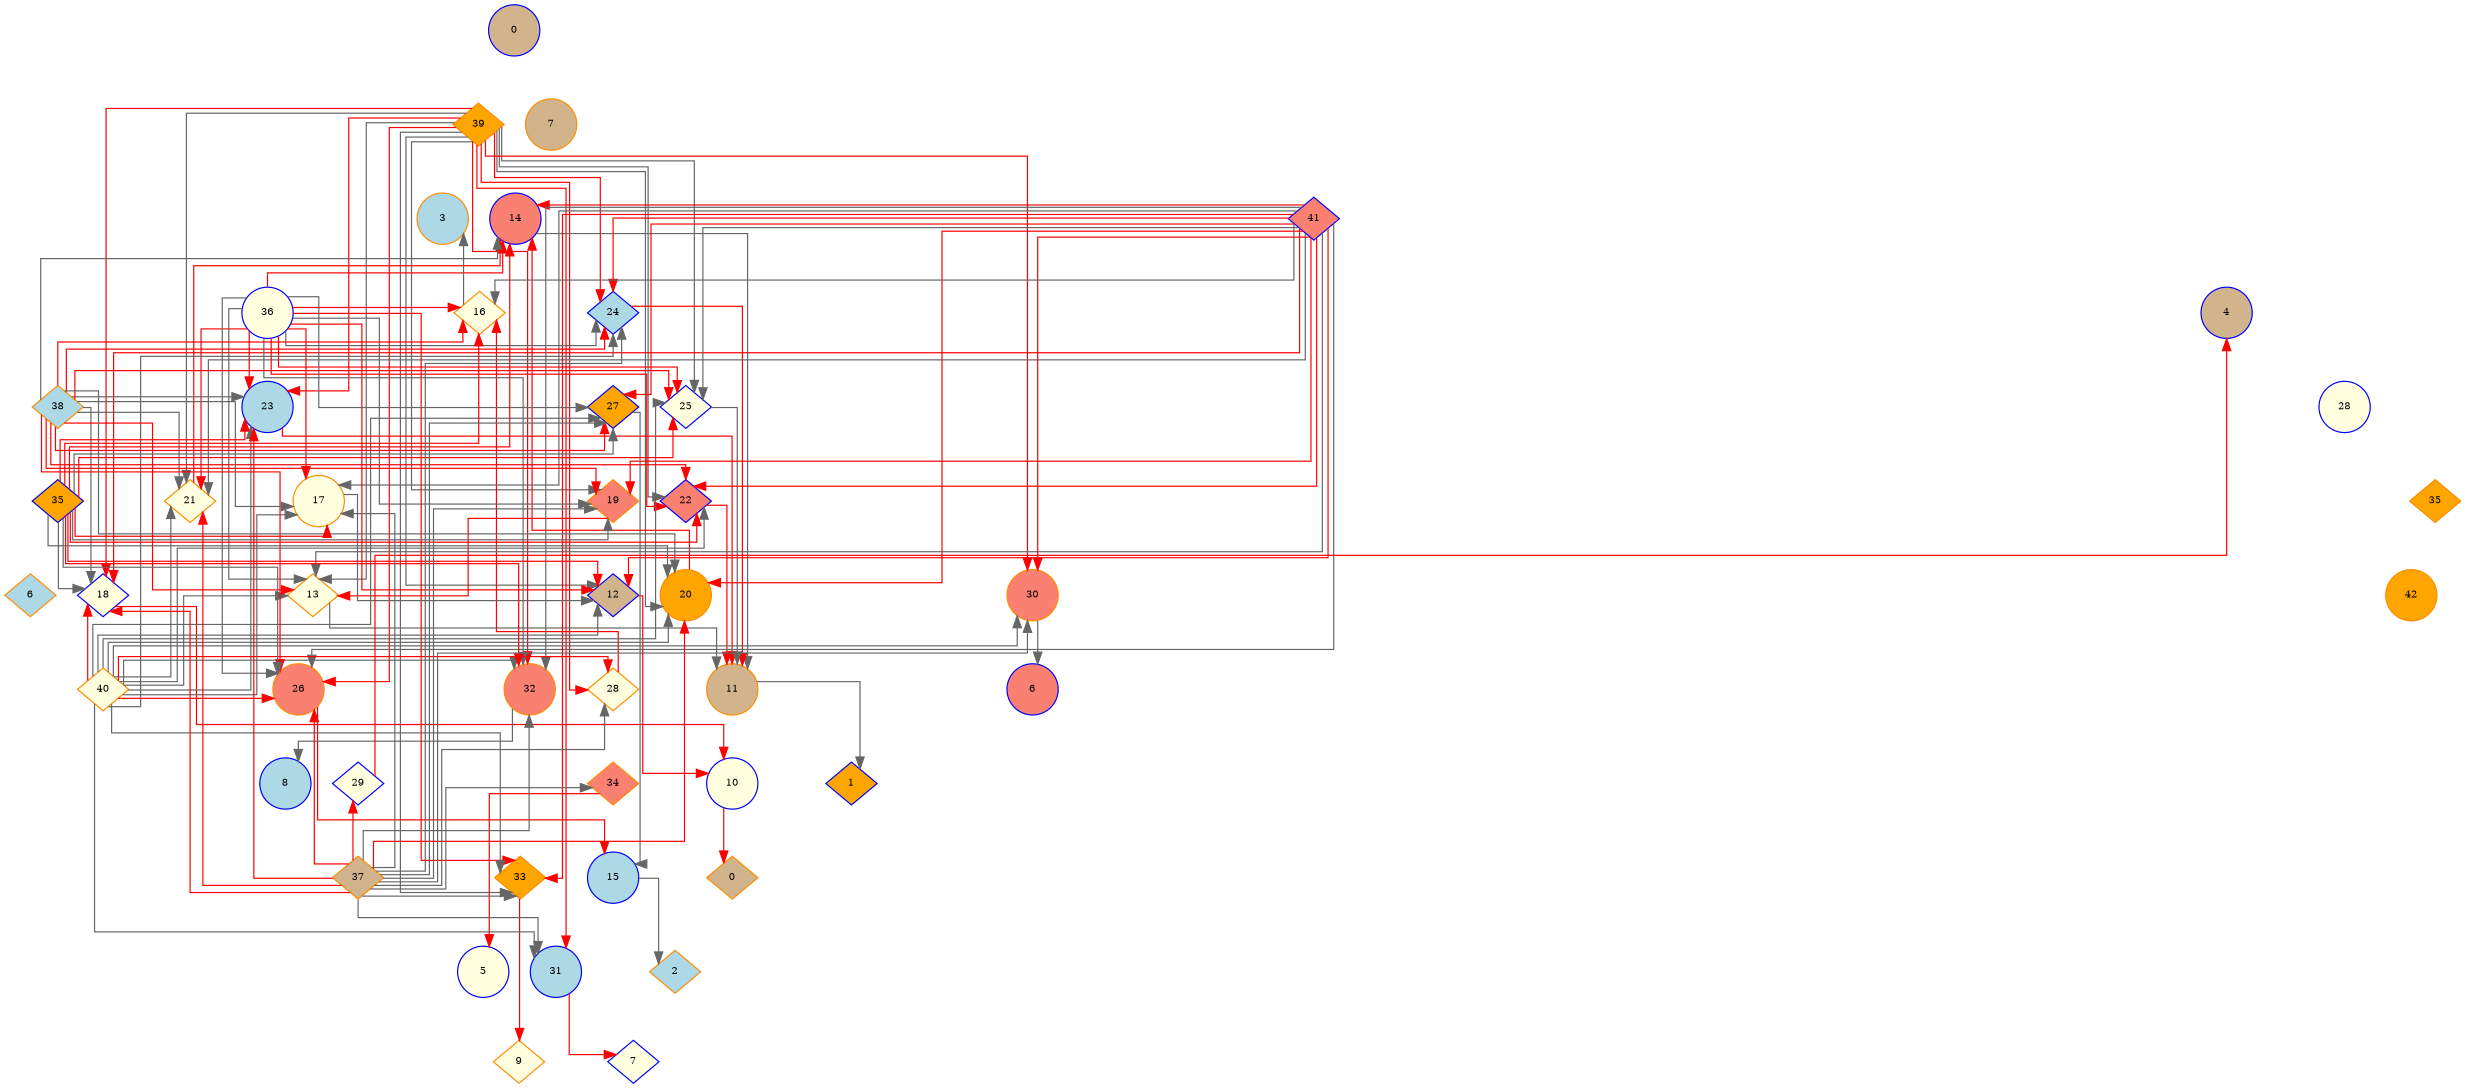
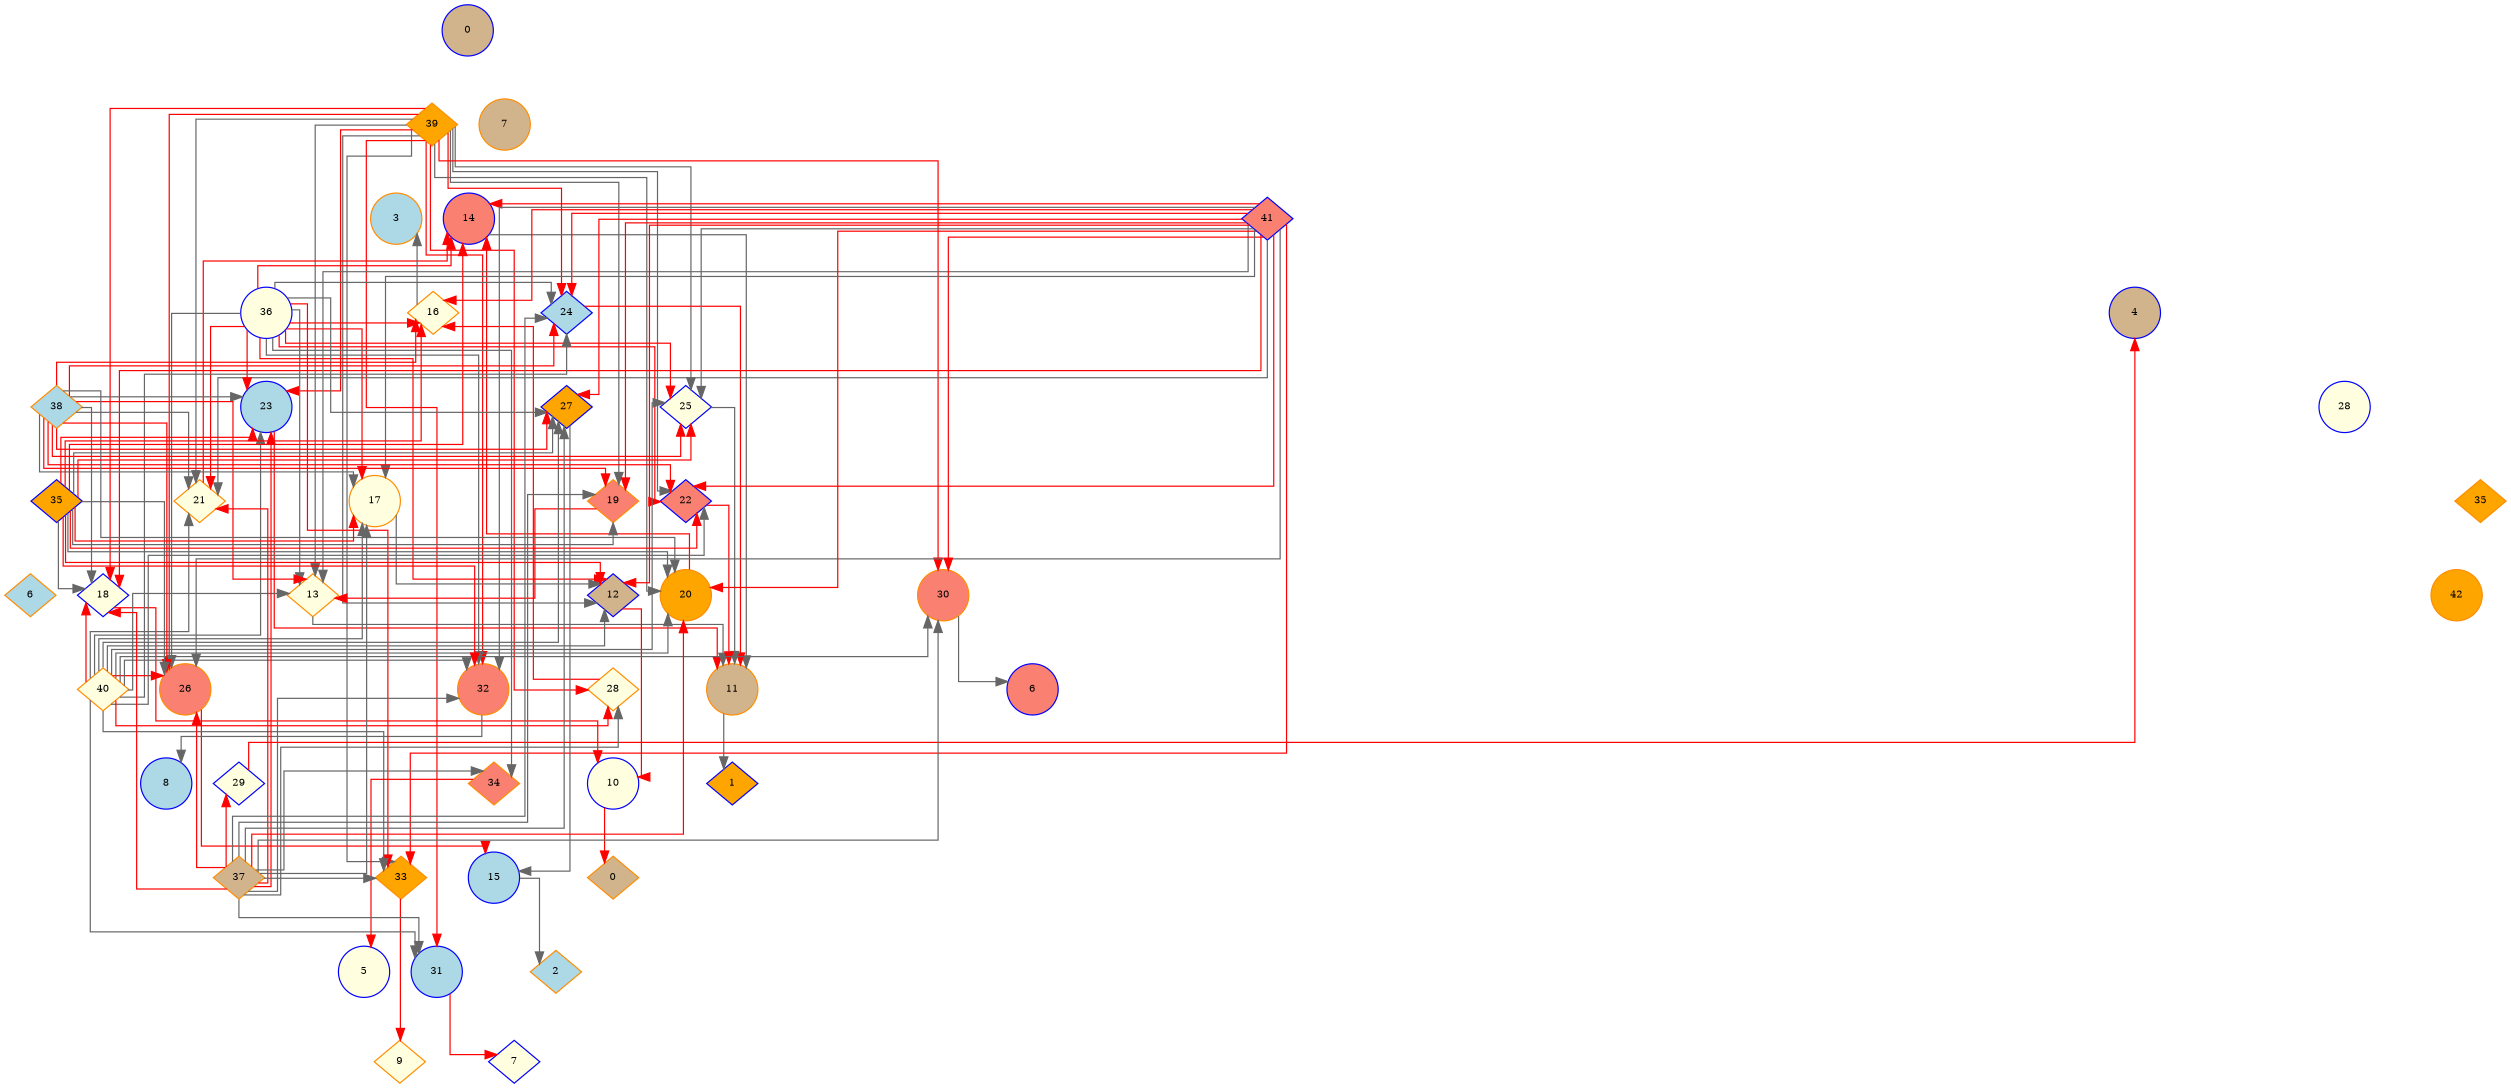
edge "38" -> "14": removed
edge "41" -> "16": color gray40 -> red
edge "36" -> "19": now "36" -> "34"
